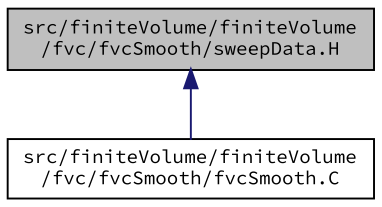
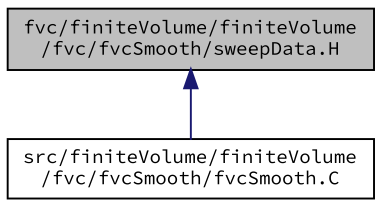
node "src/finiteVolume/finiteVolume /fvc/fvcSmooth/sweepData.H": label "src/finiteVolume/finiteVolume /fvc/fvcSmooth/sweepData.H" -> "fvc/finiteVolume/finiteVolume /fvc/fvcSmooth/sweepData.H"
